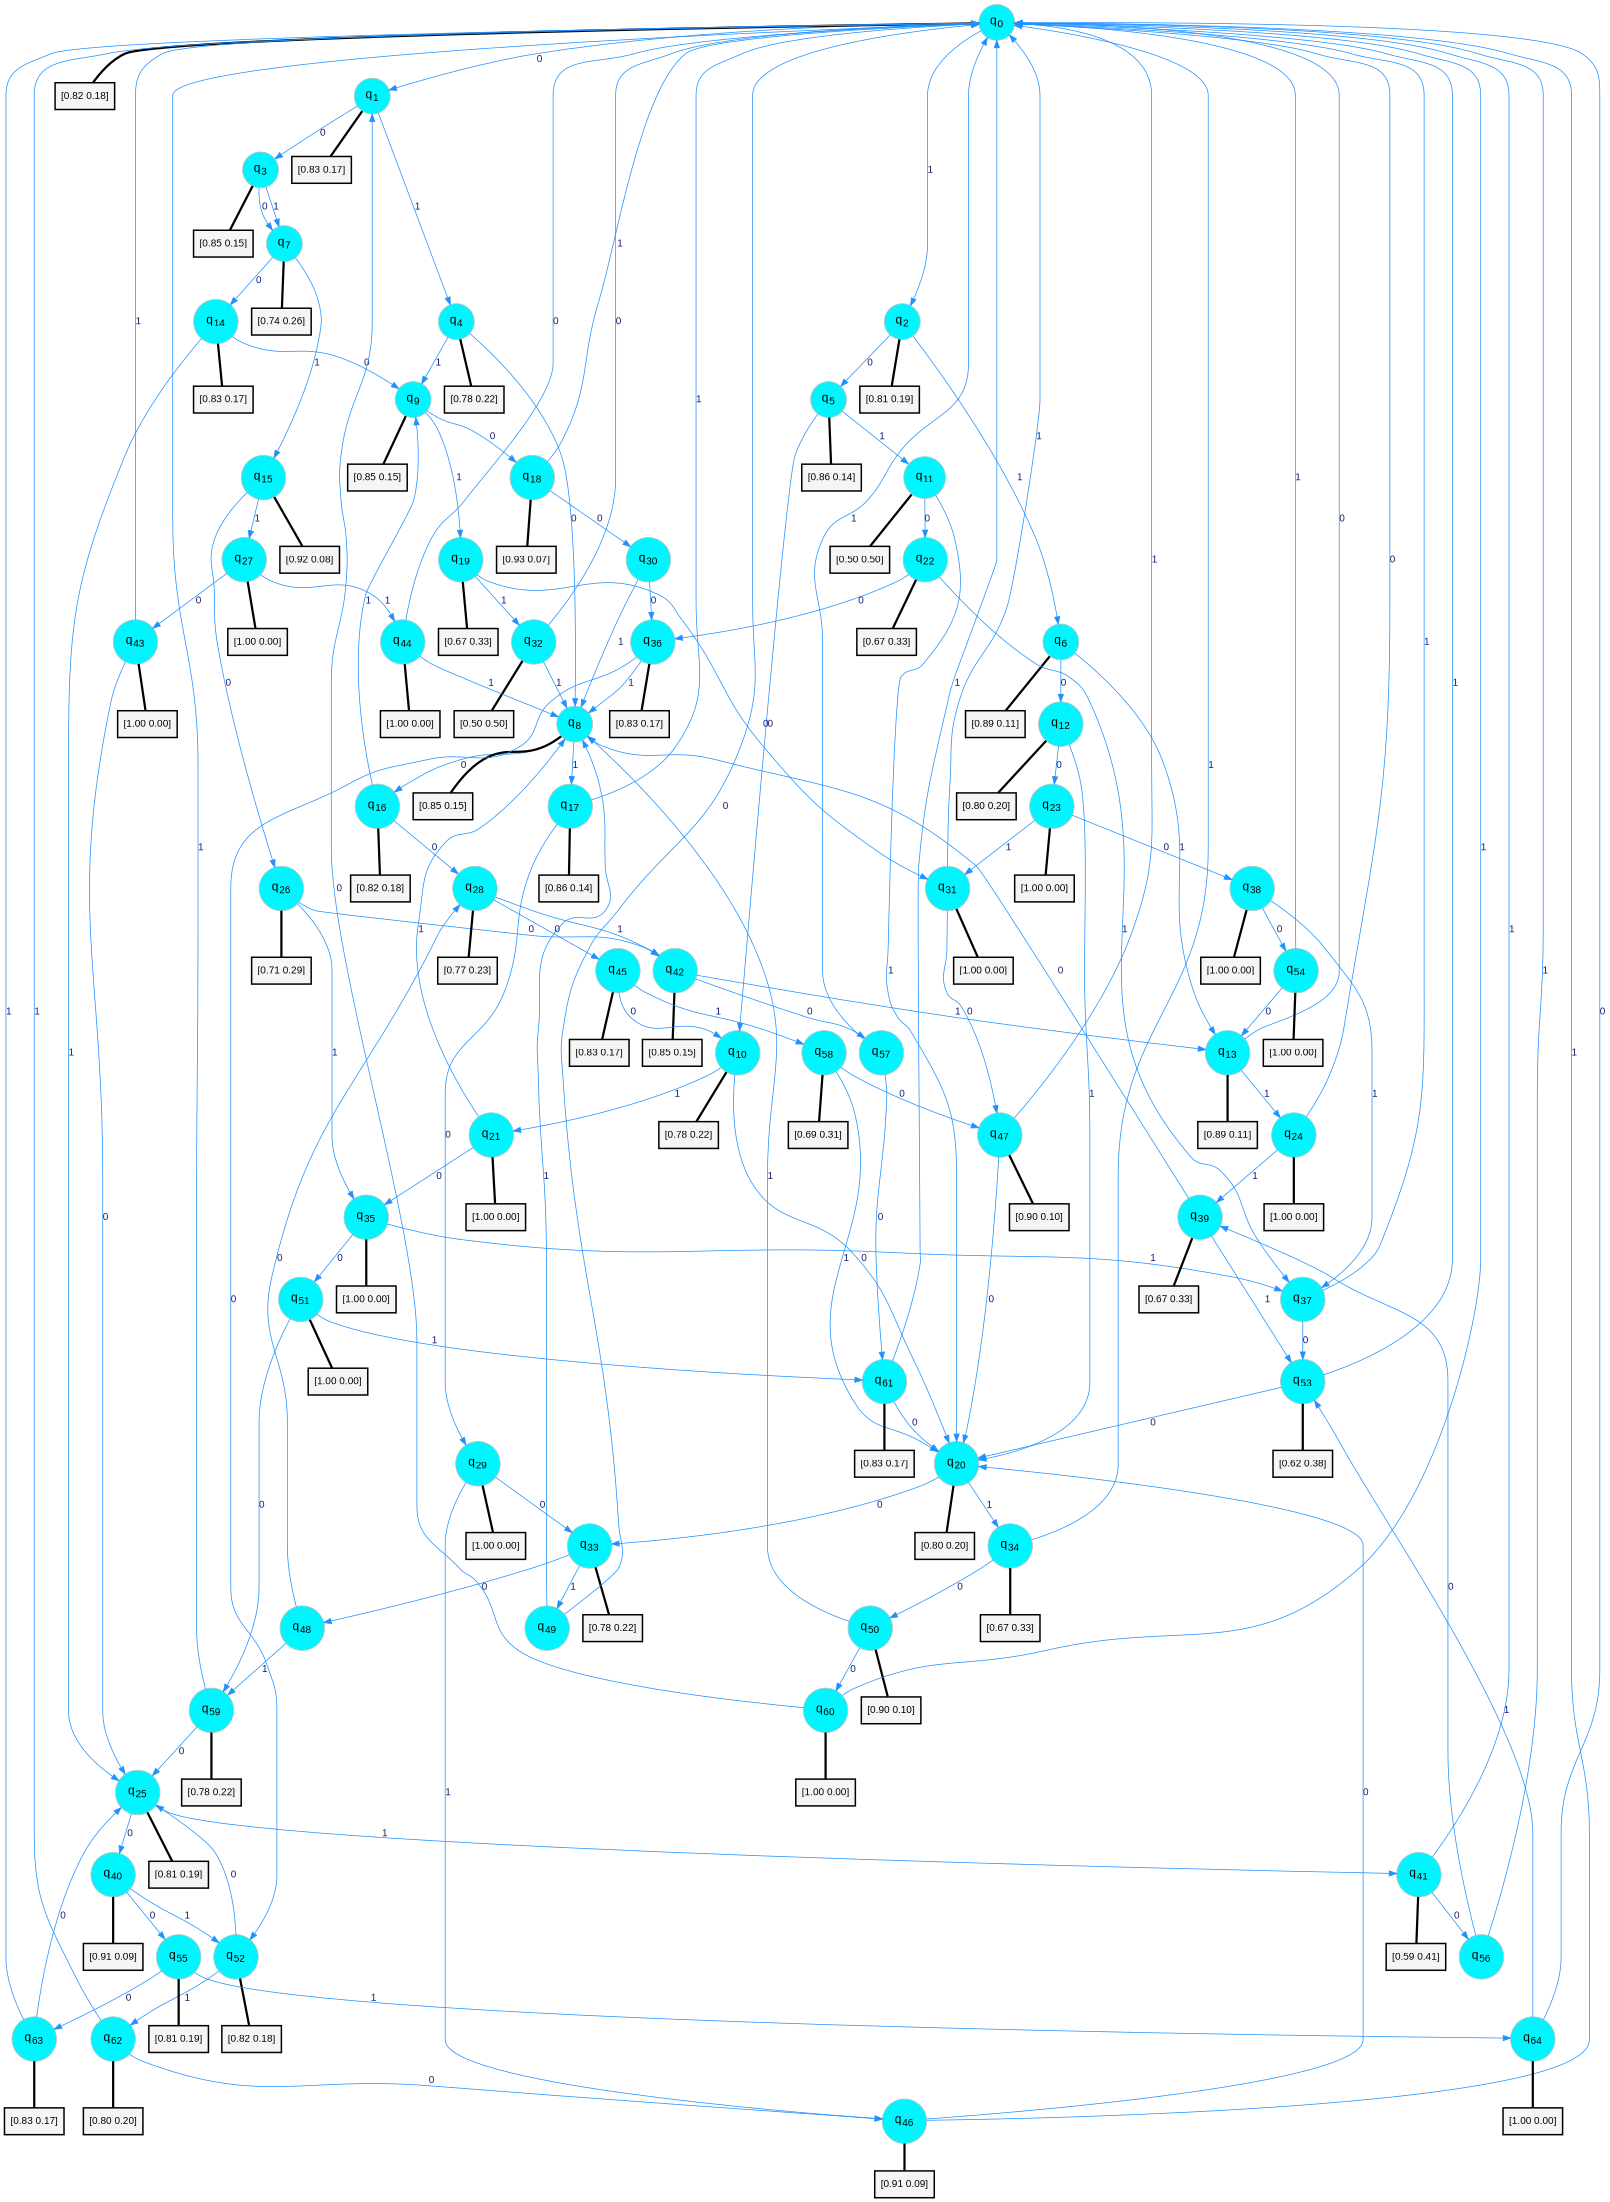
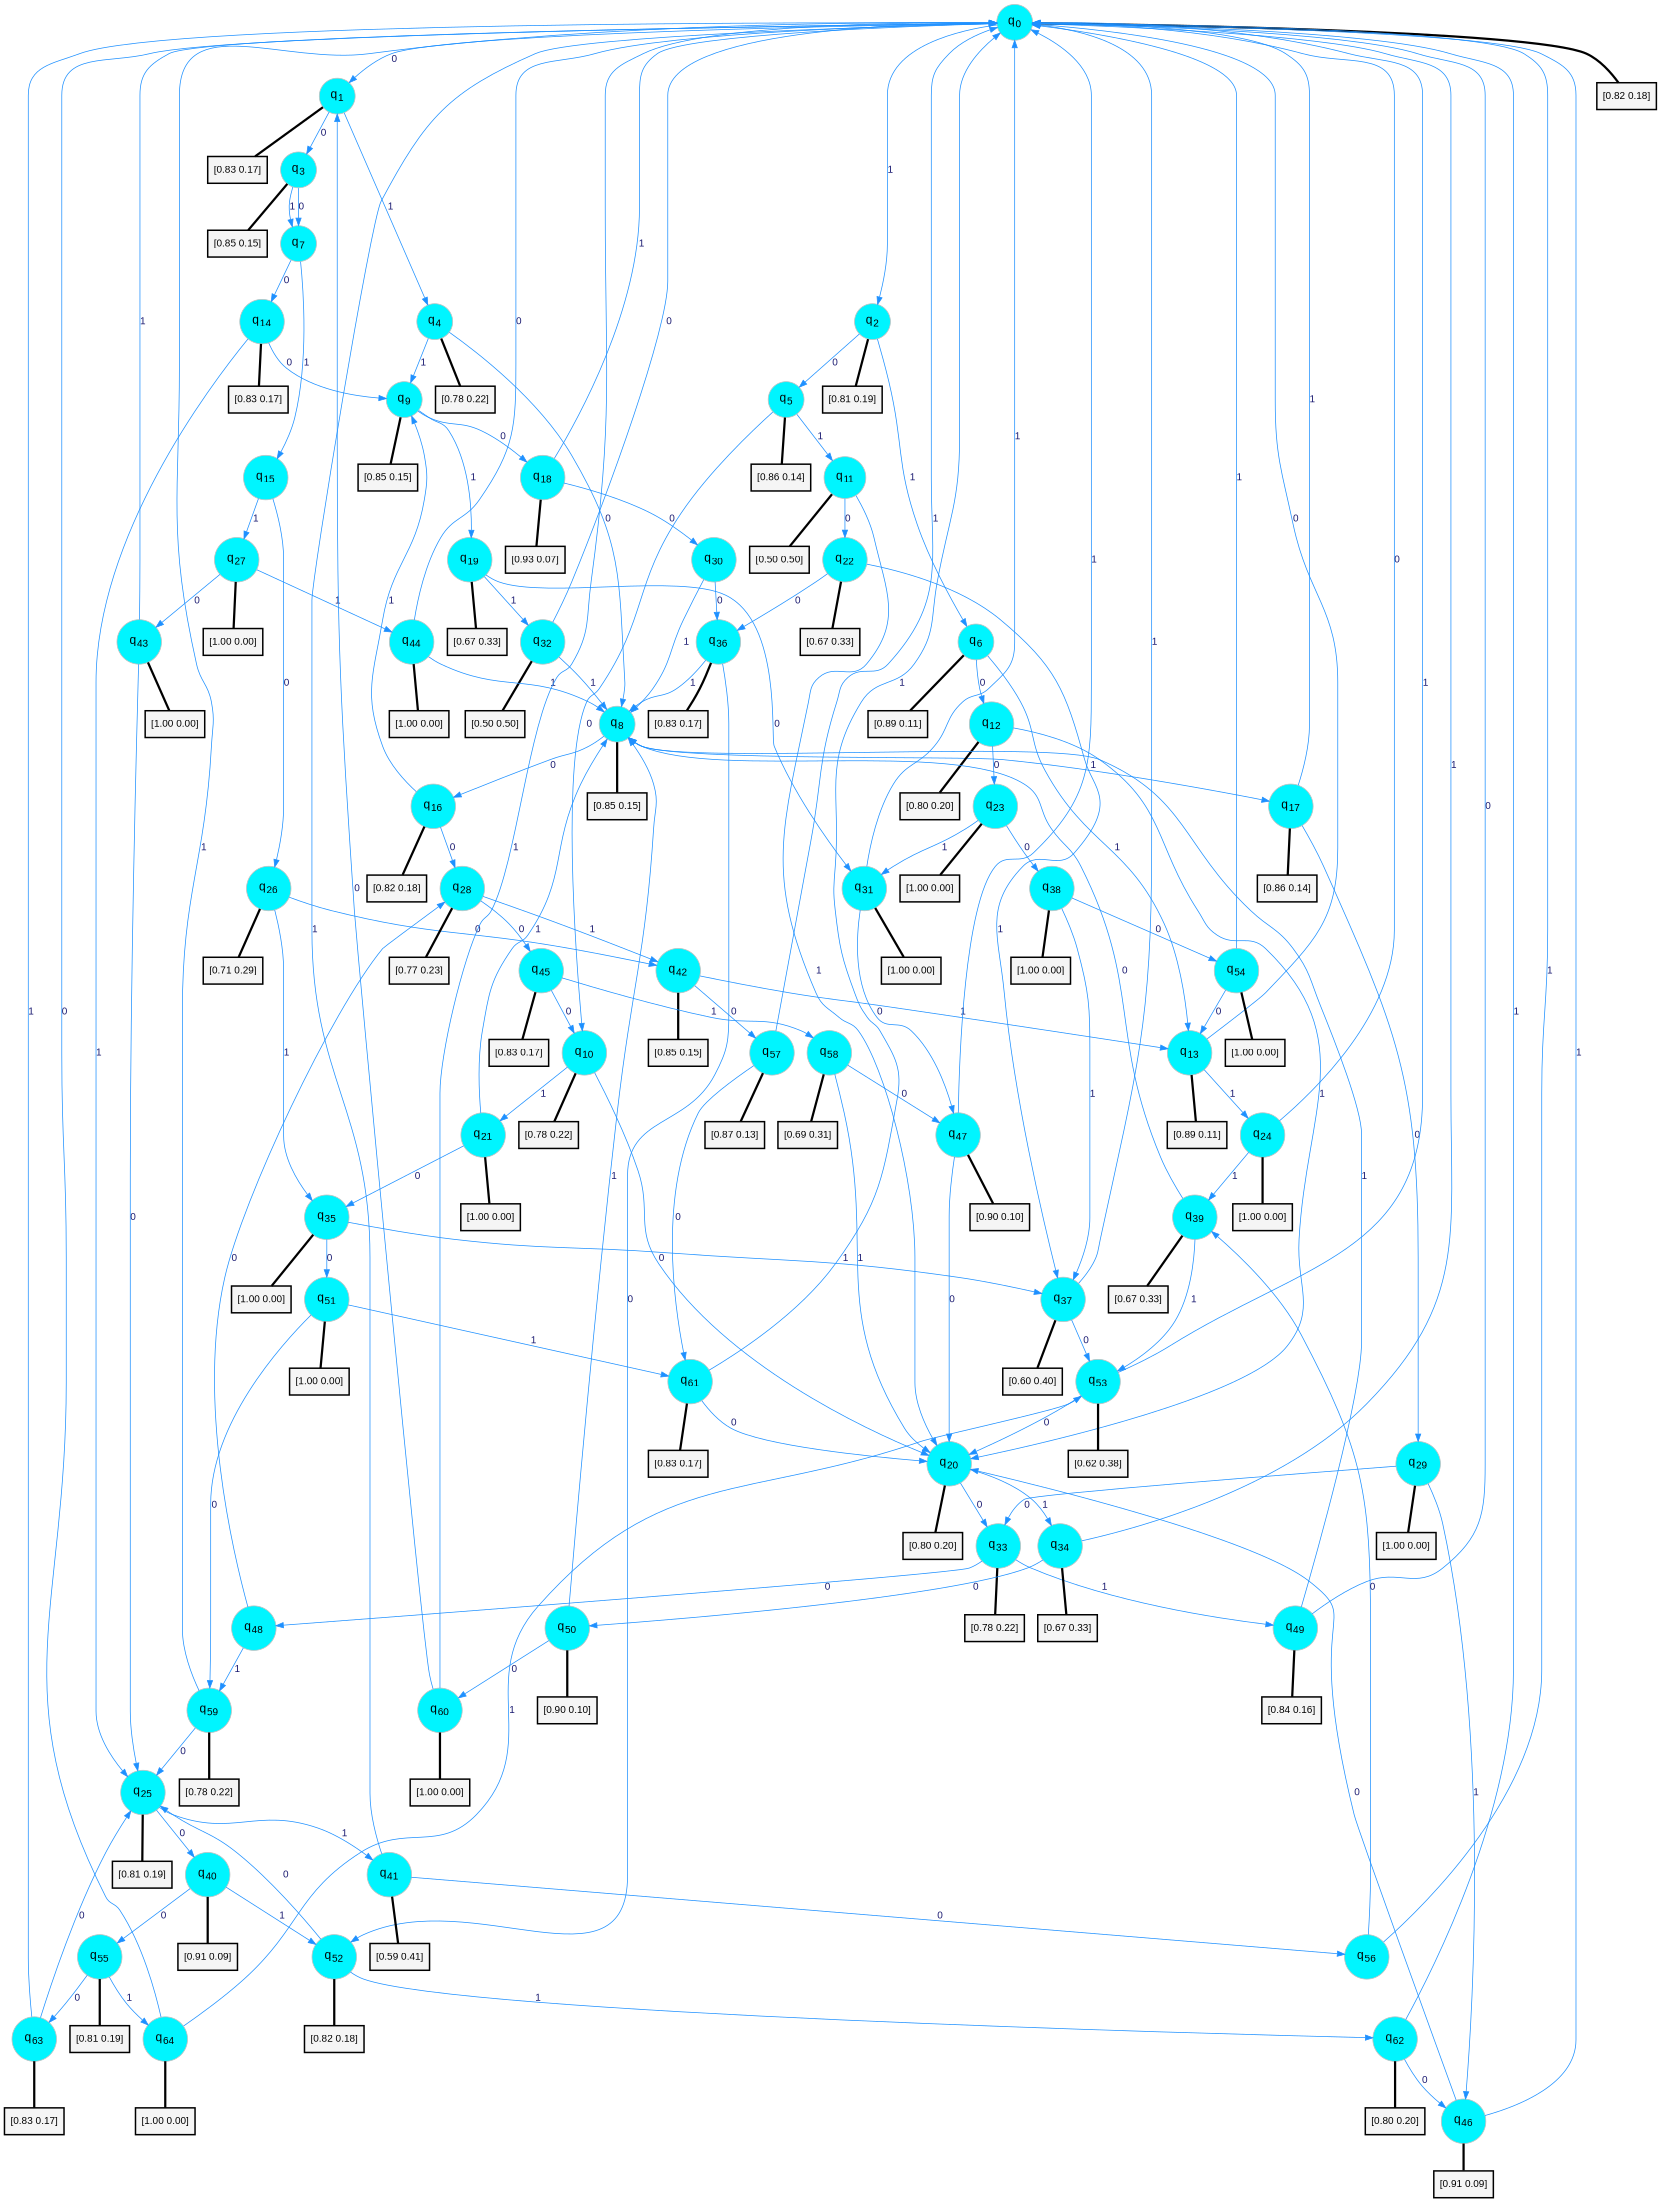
node "[0.74 0.26]": removed
node "[0.92 0.08]": removed
node "[0.87 0.13]": added
node "[0.60 0.40]": added
node "[0.84 0.16]": added
